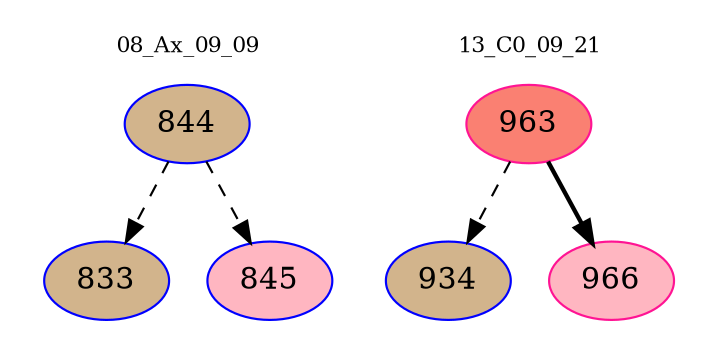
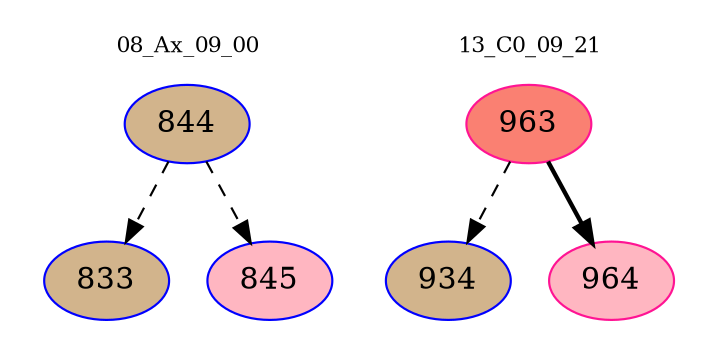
cluster "08_Ax_09_09": label "08_Ax_09_09" -> "08_Ax_09_00"
node "966": label "966" -> "964"
